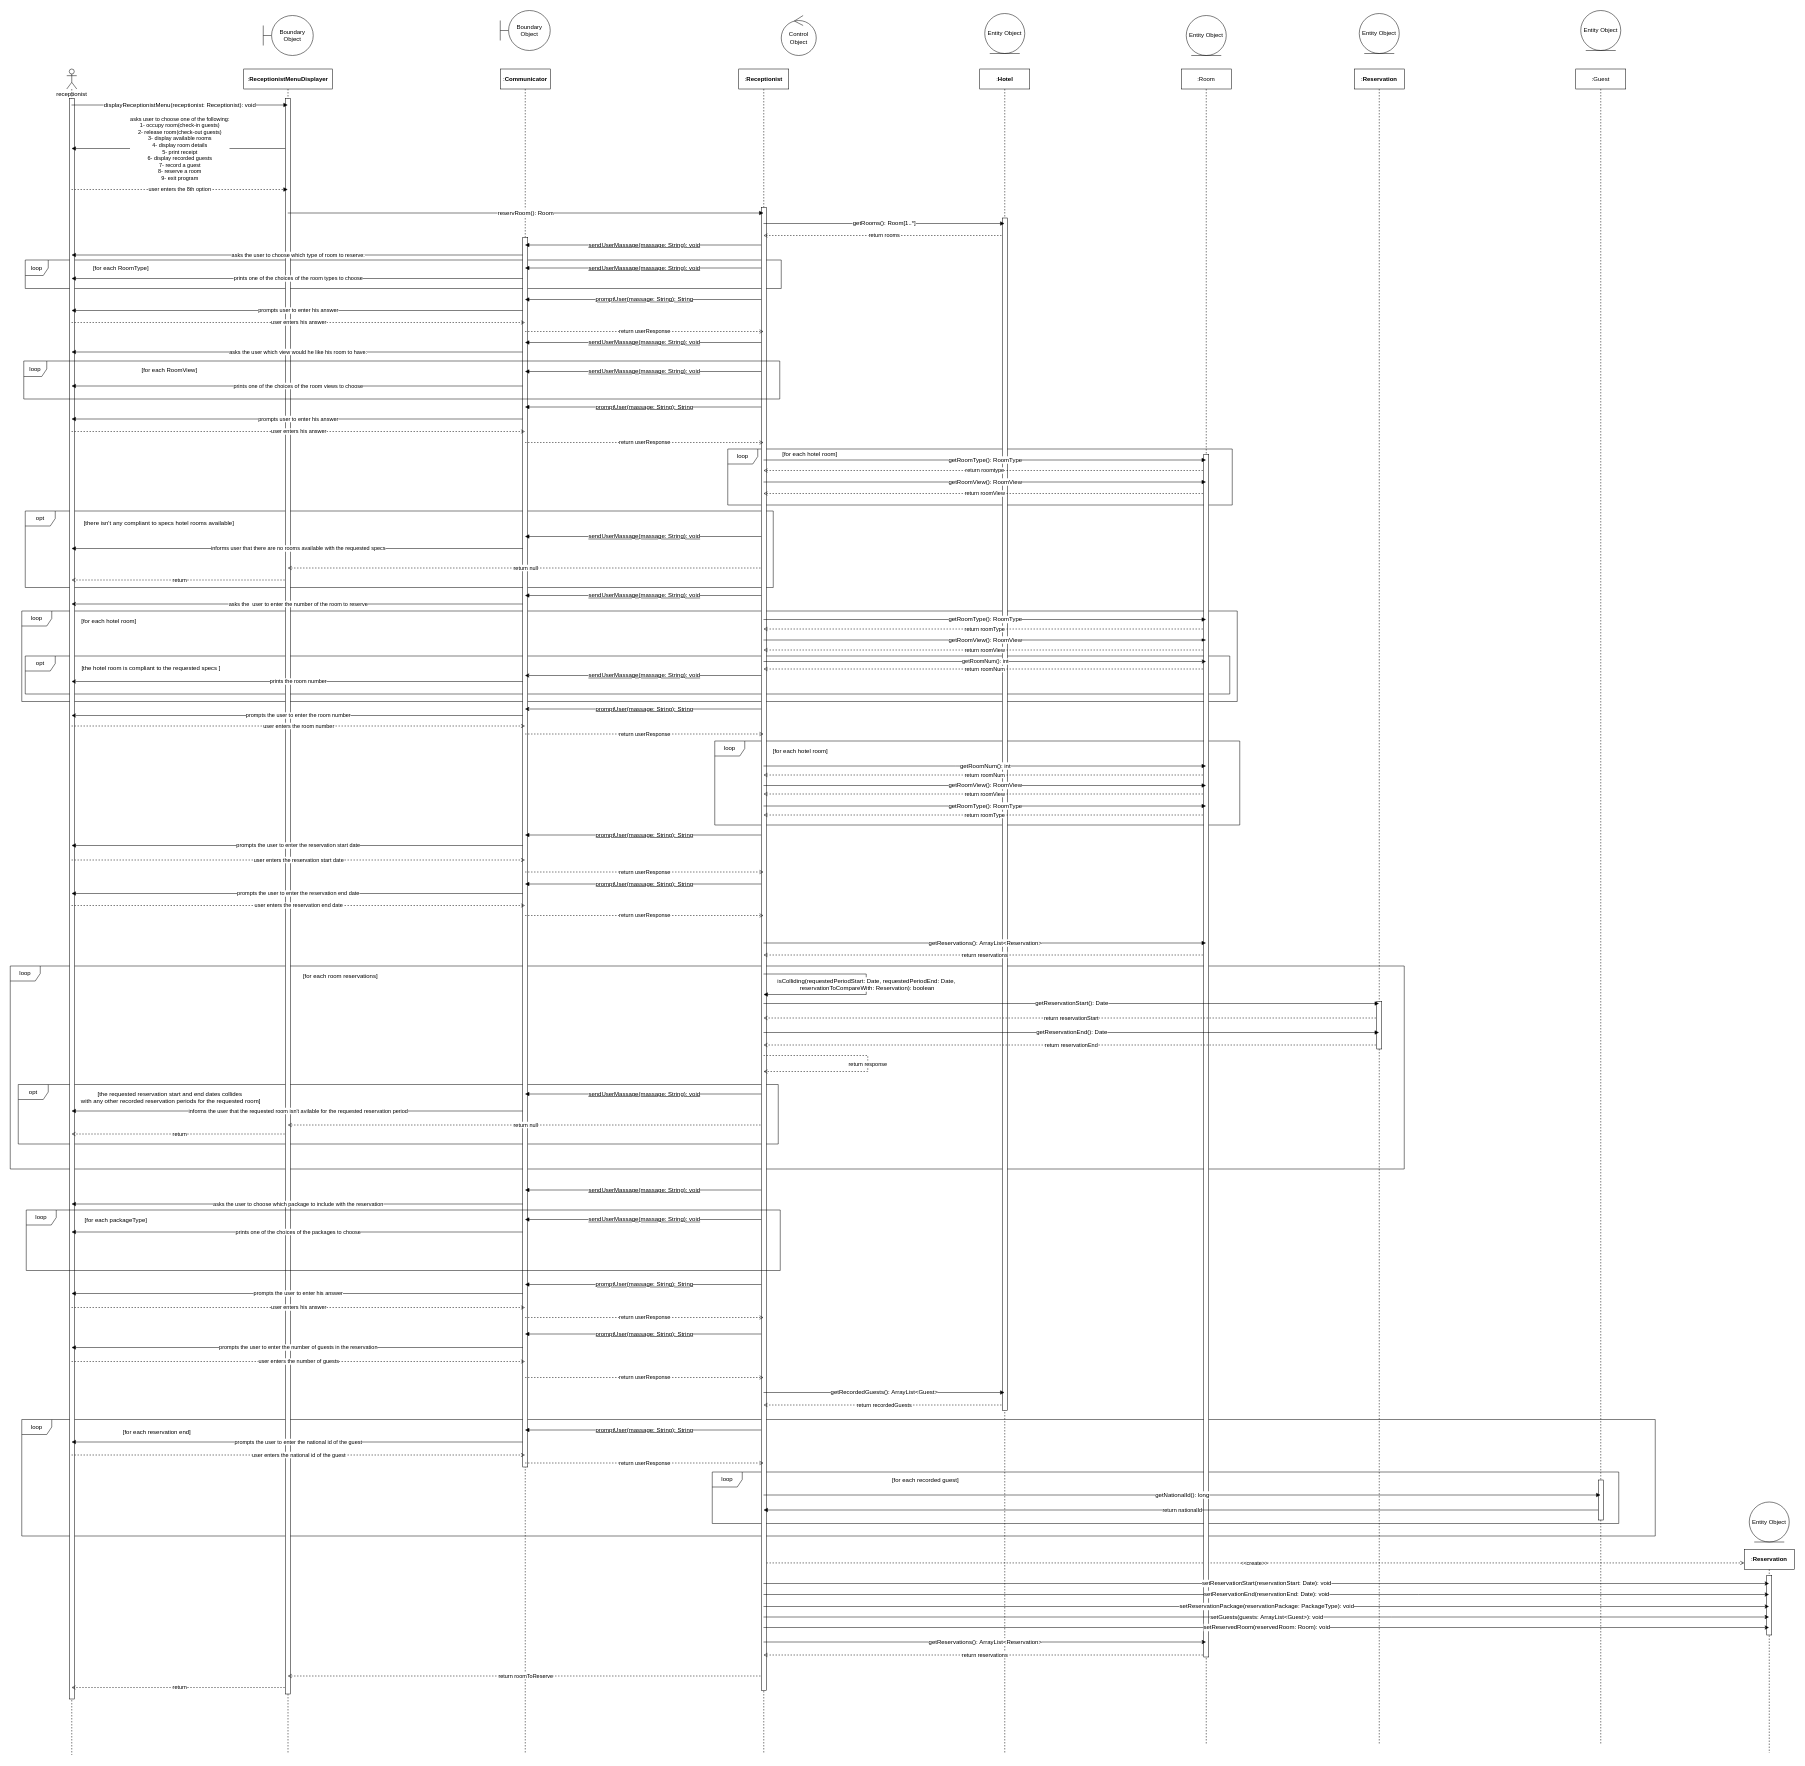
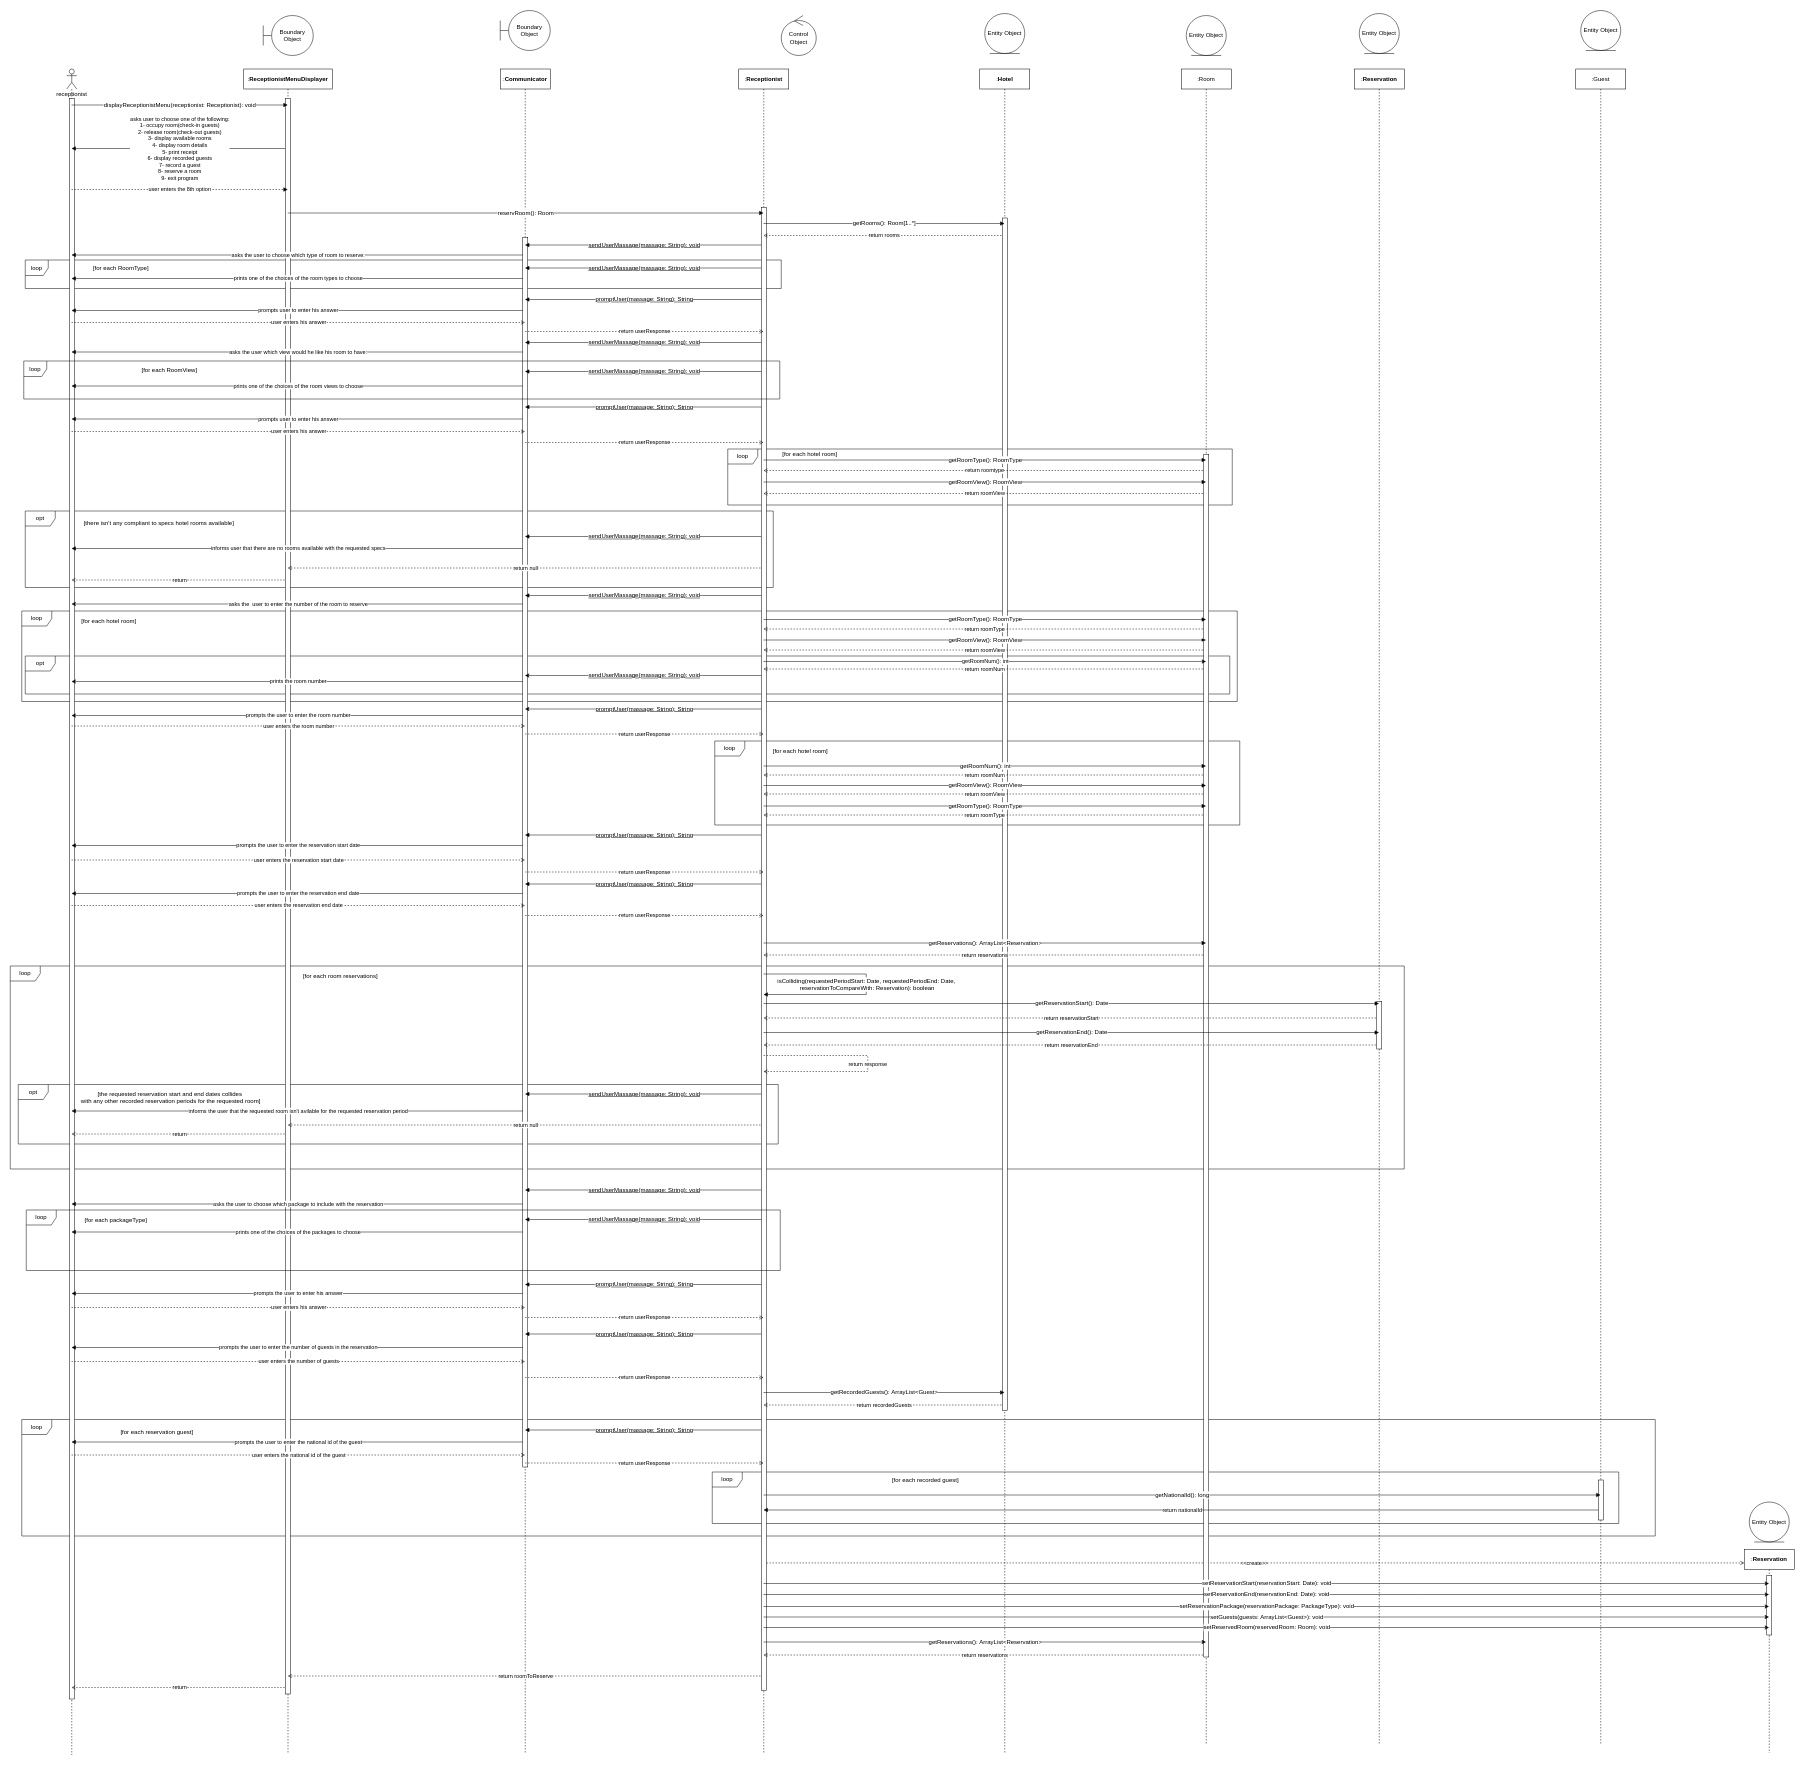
node "[the hotel room is compliant to the requested specs ]": removed
node "[for each reservation end]": label "[for each reservation end]" -> "[for each reservation guest]"
